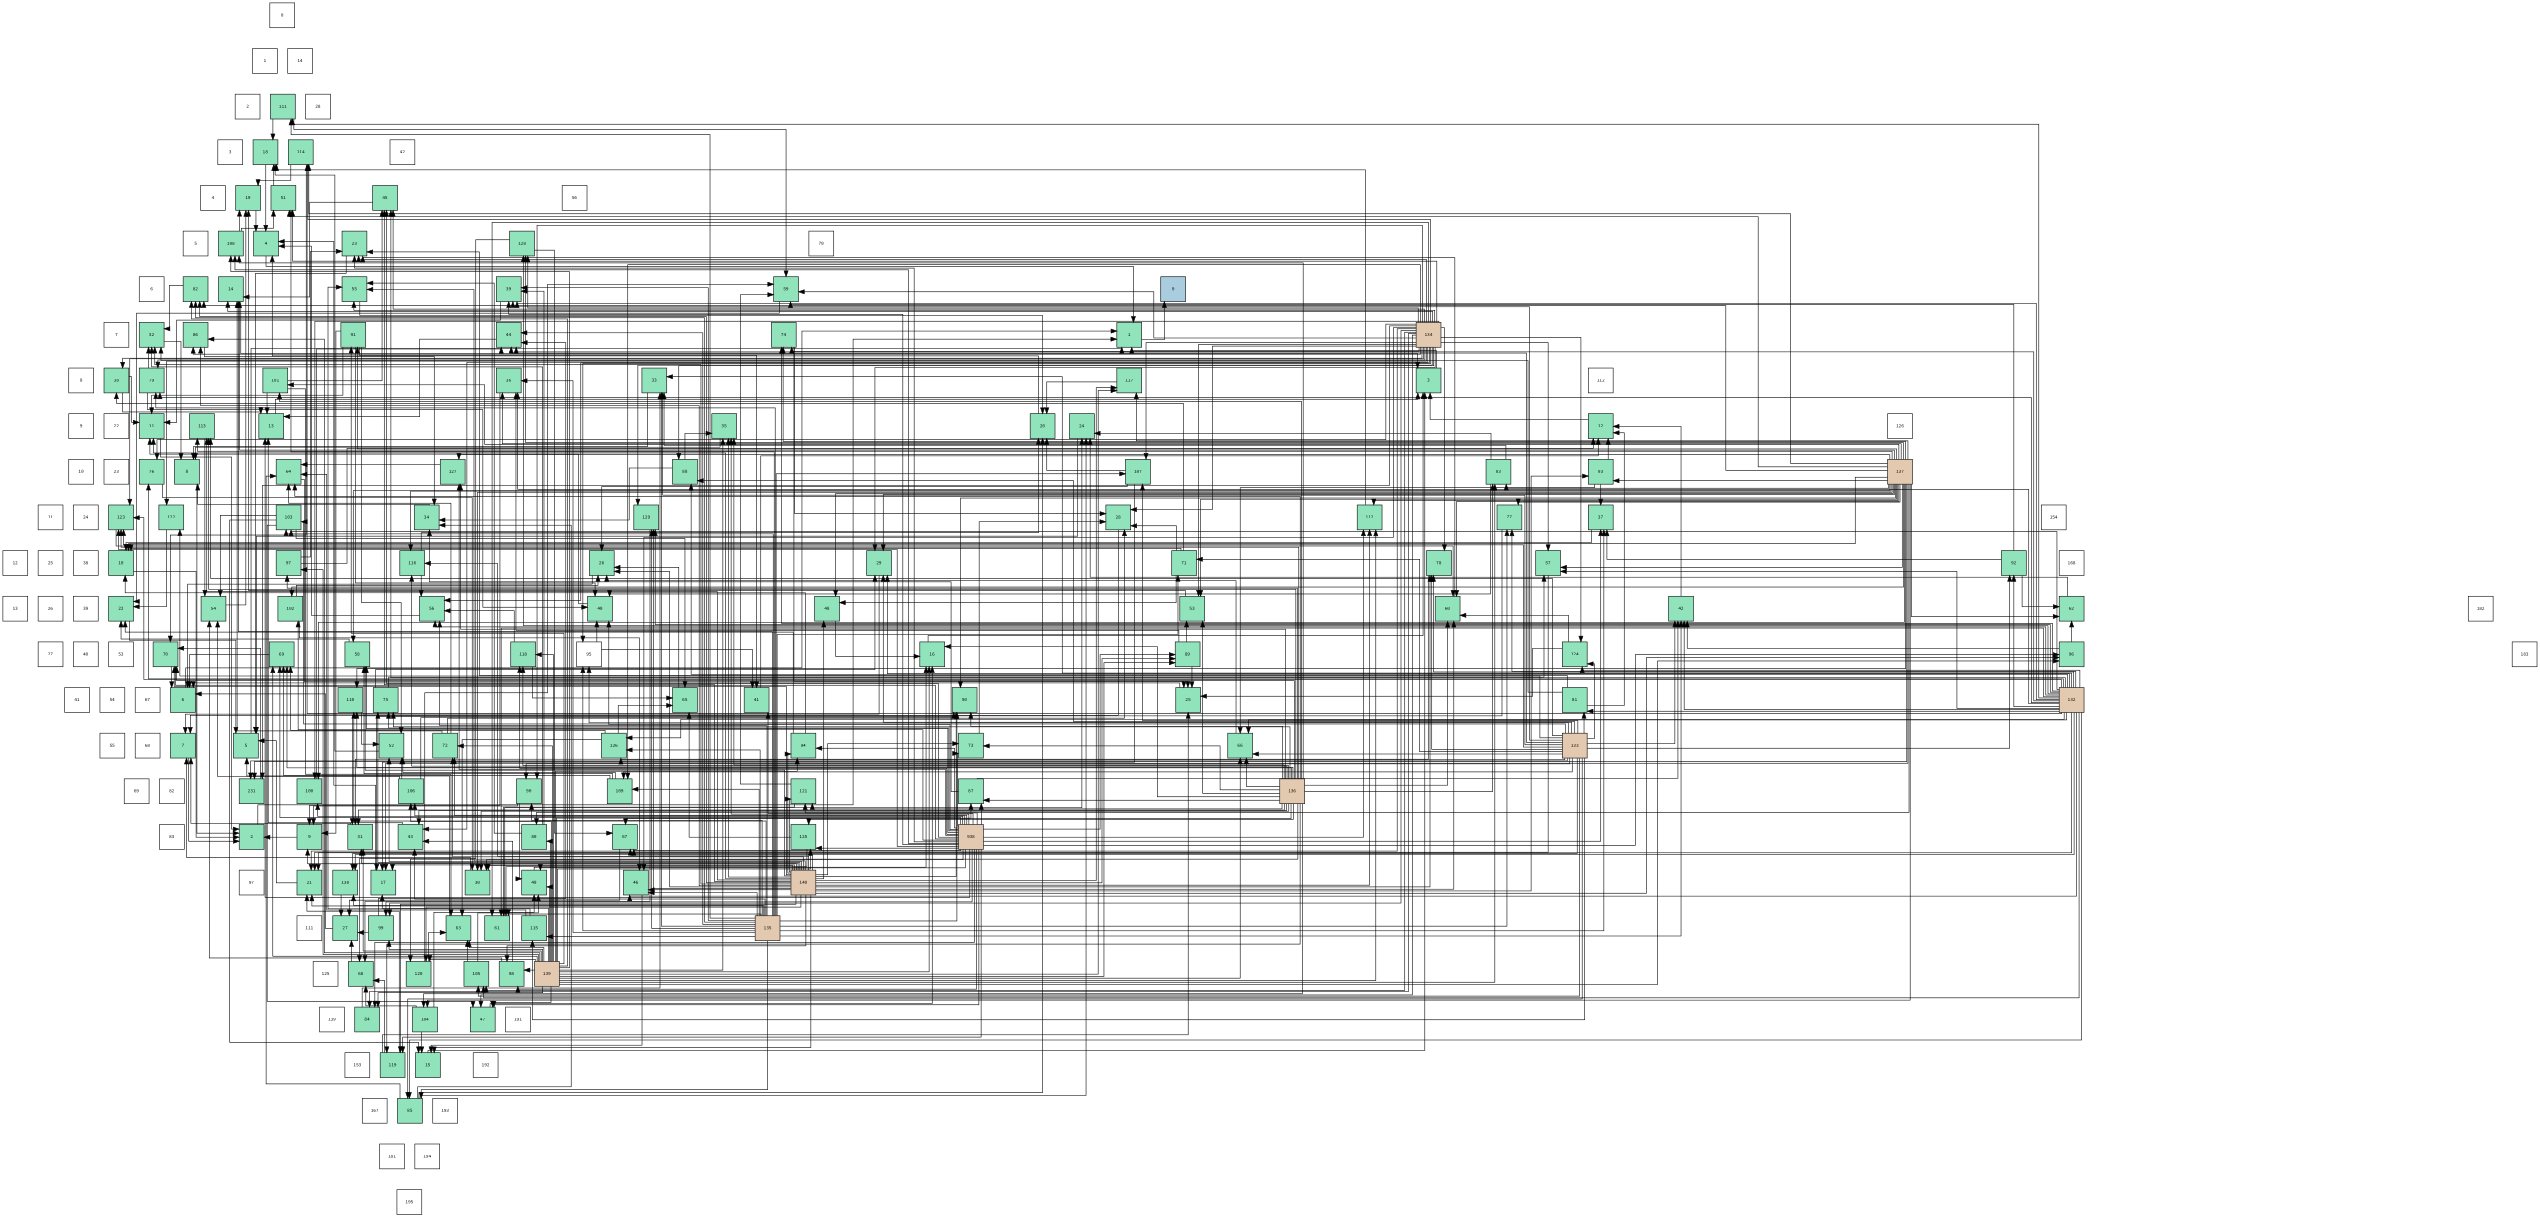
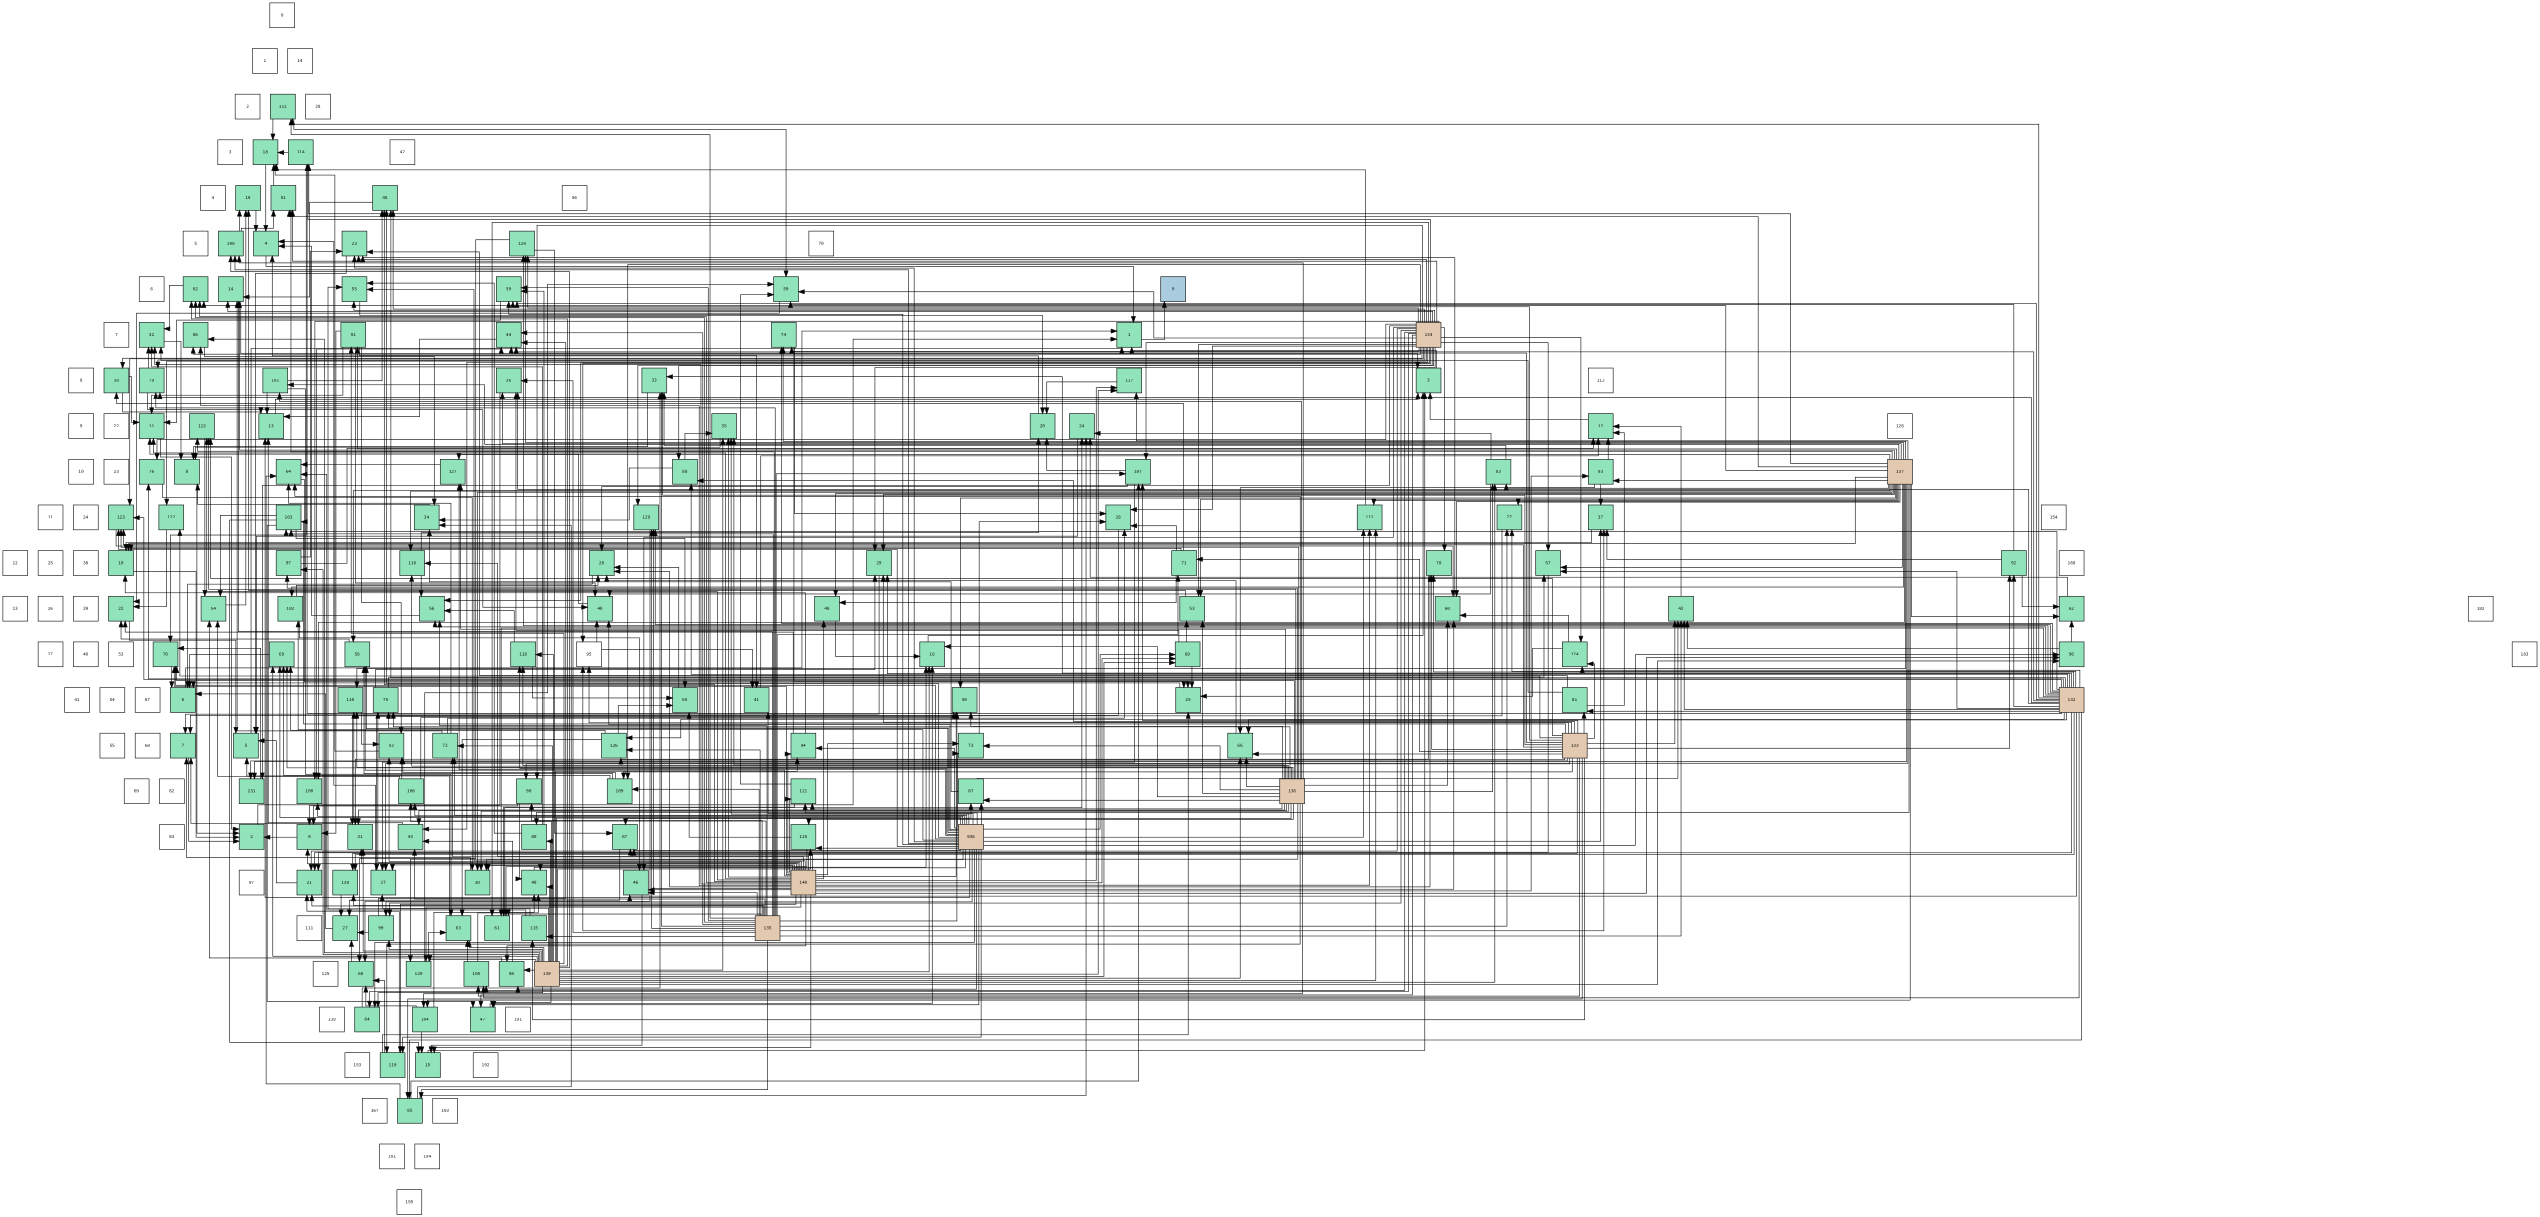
edge "114" -> "19": now "114" -> "18"
edge "85" -> "20": now "85" -> "107"
